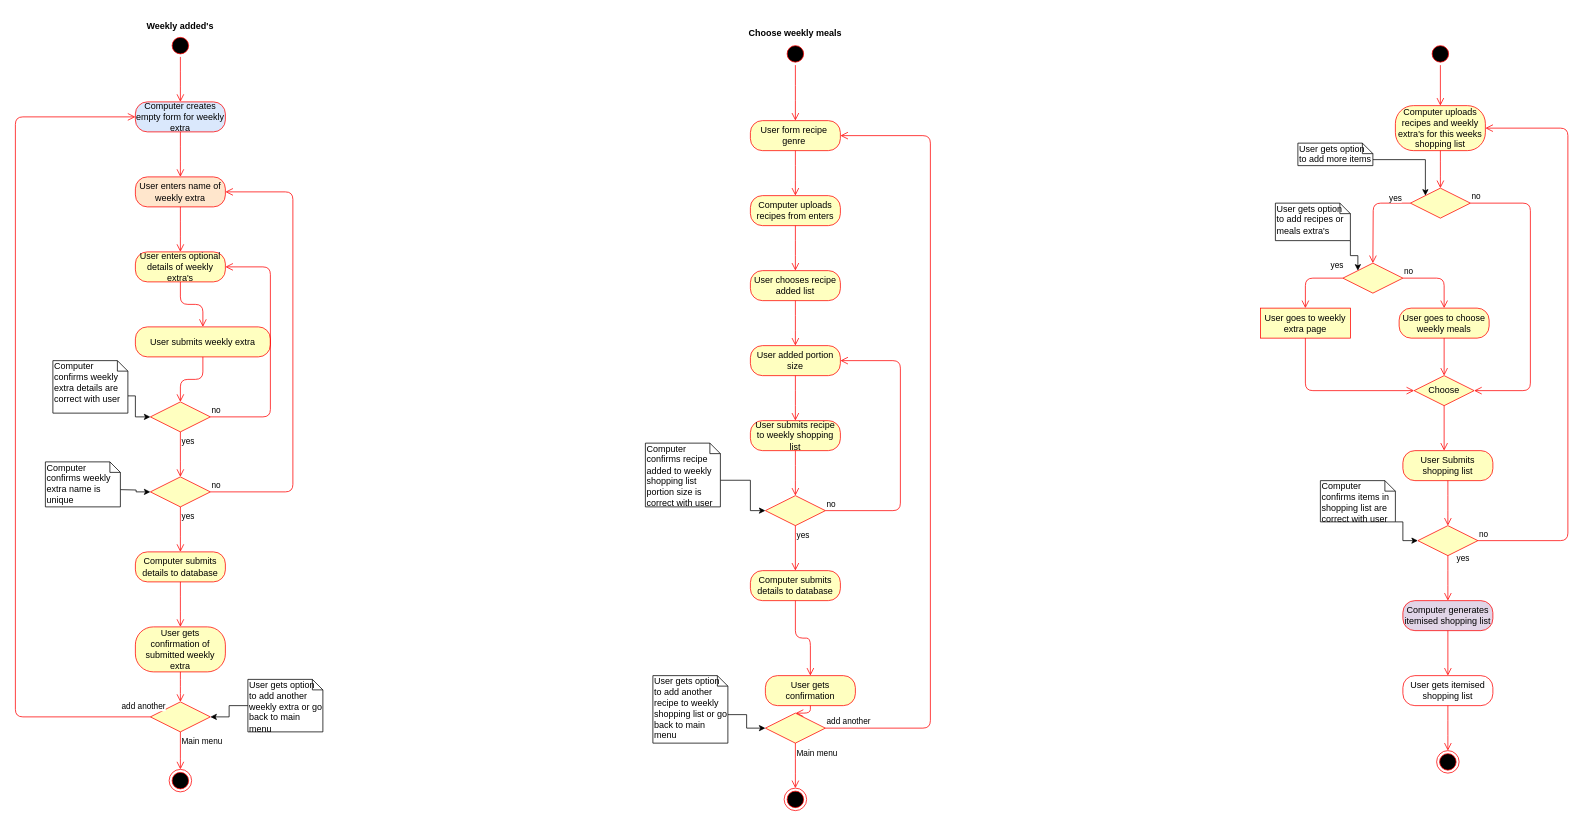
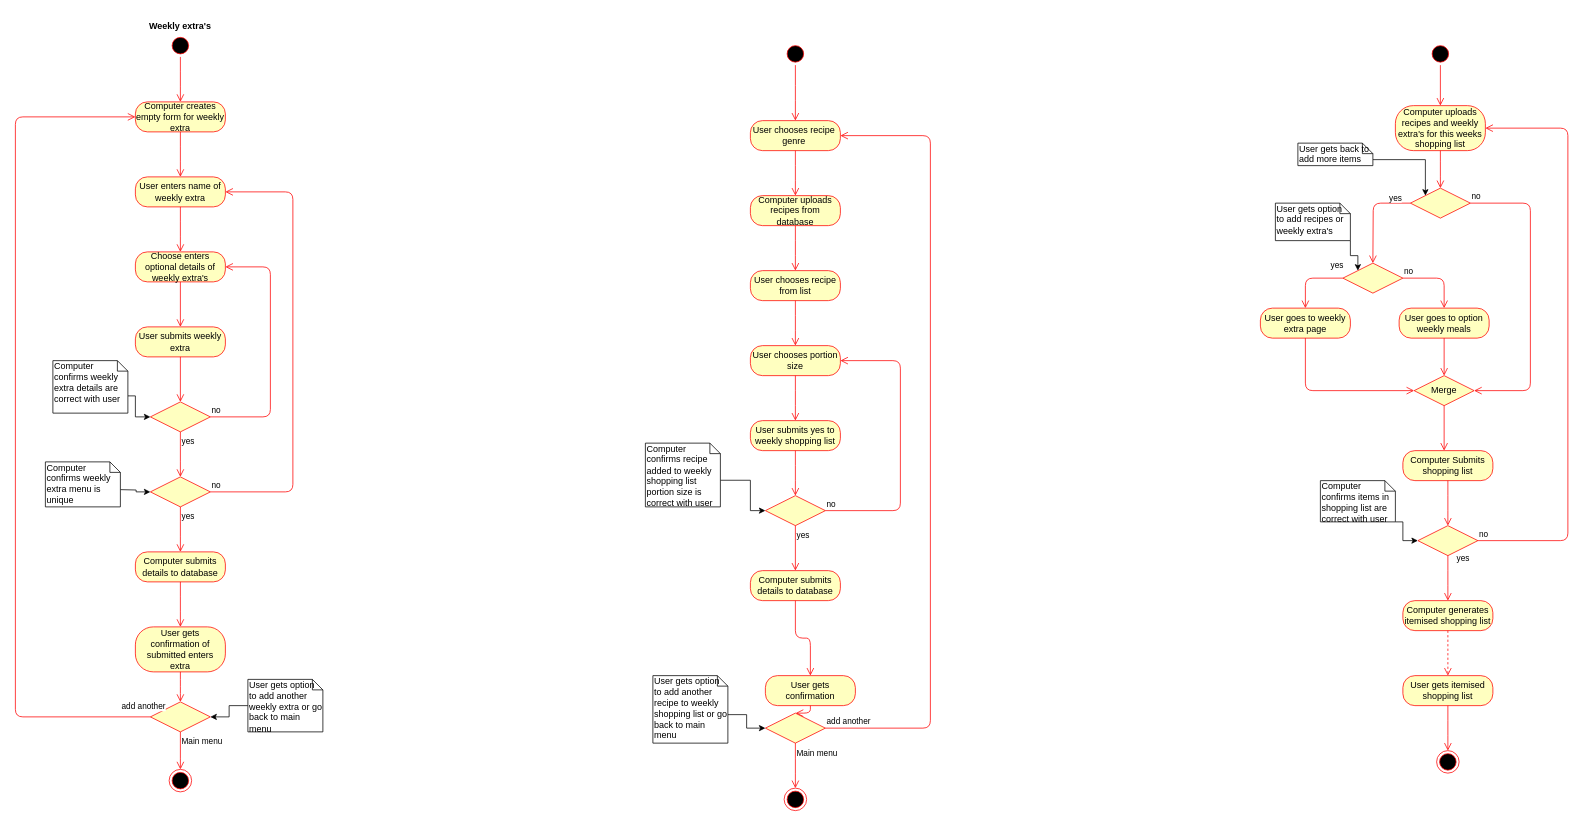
node "Weekly added's": label "Weekly added's" -> "Weekly extra's"
node "Choose weekly meals": removed
node "Computer creates empty form for weekly extra": fillcolor #dae8fc -> #ffffc0
node "User form recipe genre": label "User form recipe genre" -> "User chooses recipe genre"
node "User gets option to add more items": label "User gets option to add more items" -> "User gets back to add more items"
node "User enters name of weekly extra": fillcolor #ffe6cc -> #ffffc0
node "Computer uploads recipes from enters": label "Computer uploads recipes from enters" -> "Computer uploads recipes from database"
node "User gets option to add recipes or meals extra's": label "User gets option to add recipes or meals extra's" -> "User gets option to add recipes or weekly extra's"
node "User enters optional details of weekly extra's": label "User enters optional details of weekly extra's" -> "Choose enters optional details of weekly extra's"
node "User chooses recipe added list": label "User chooses recipe added list" -> "User chooses recipe from list"
node "User goes to weekly extra page": shape rectangle -> rounded rectangle
node "User goes to choose weekly meals": label "User goes to choose weekly meals" -> "User goes to option weekly meals"
node "User submits weekly extra": size 135x30 -> 90x30
node "User added portion size": label "User added portion size" -> "User chooses portion size"
node "Choose": label "Choose" -> "Merge"
node "User submits recipe to weekly shopping list": label "User submits recipe to weekly shopping list" -> "User submits yes to weekly shopping list"
node "User Submits shopping list": label "User Submits shopping list" -> "Computer Submits shopping list"
node "Computer confirms weekly extra name is unique": label "Computer confirms weekly extra name is unique" -> "Computer confirms weekly extra menu is unique"
node "Computer generates itemised shopping list": fillcolor #e1d5e7 -> #ffffc0
node "User gets confirmation of submitted weekly extra": label "User gets confirmation of submitted weekly extra" -> "User gets confirmation of submitted enters extra"
edge "Computer generates itemised shopping list" -> "User gets itemised shopping list": style solid -> dashed
node "User gets itemised shopping list": fillcolor #ffffff -> #ffffc0
